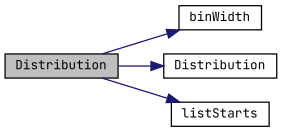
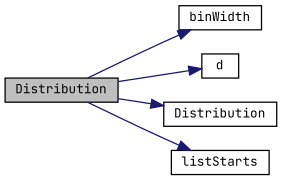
node "d": added
